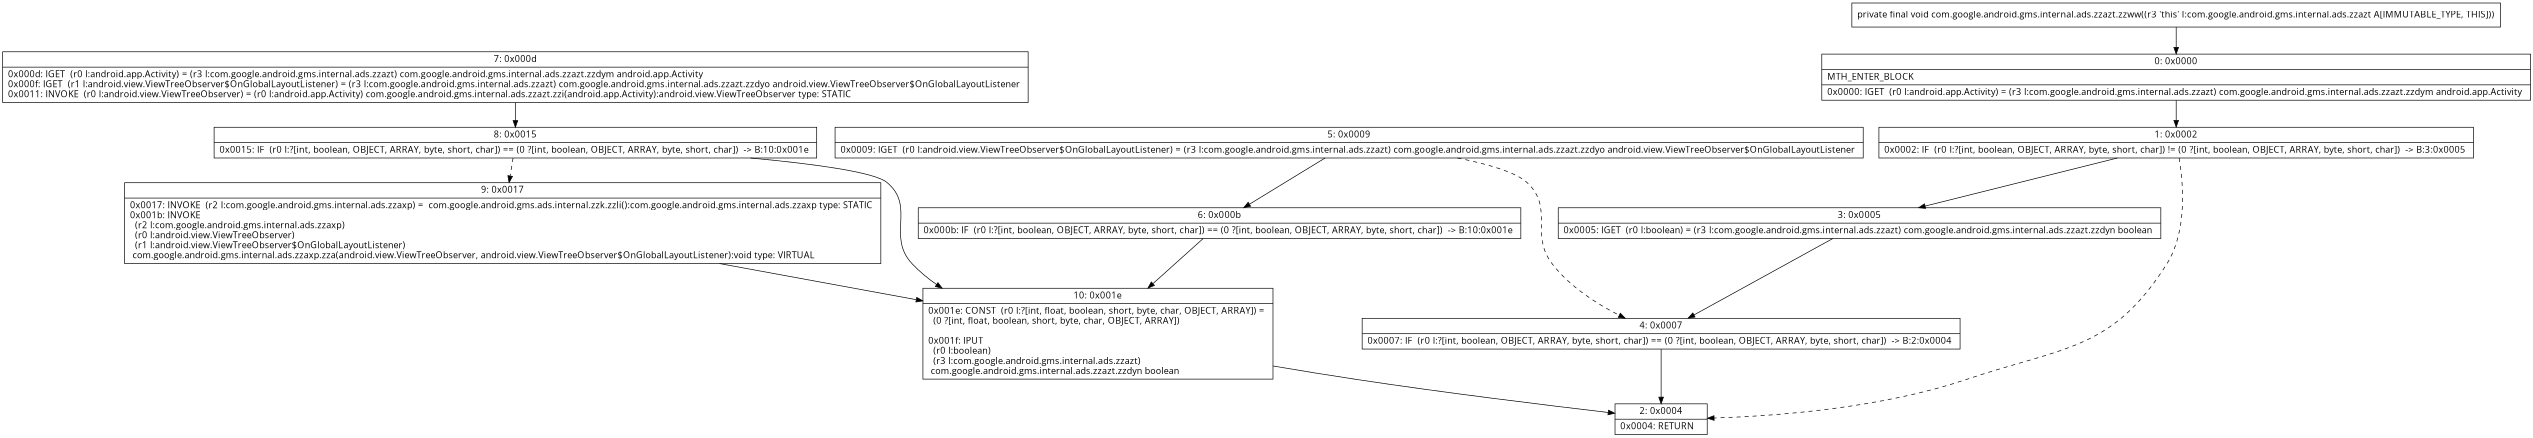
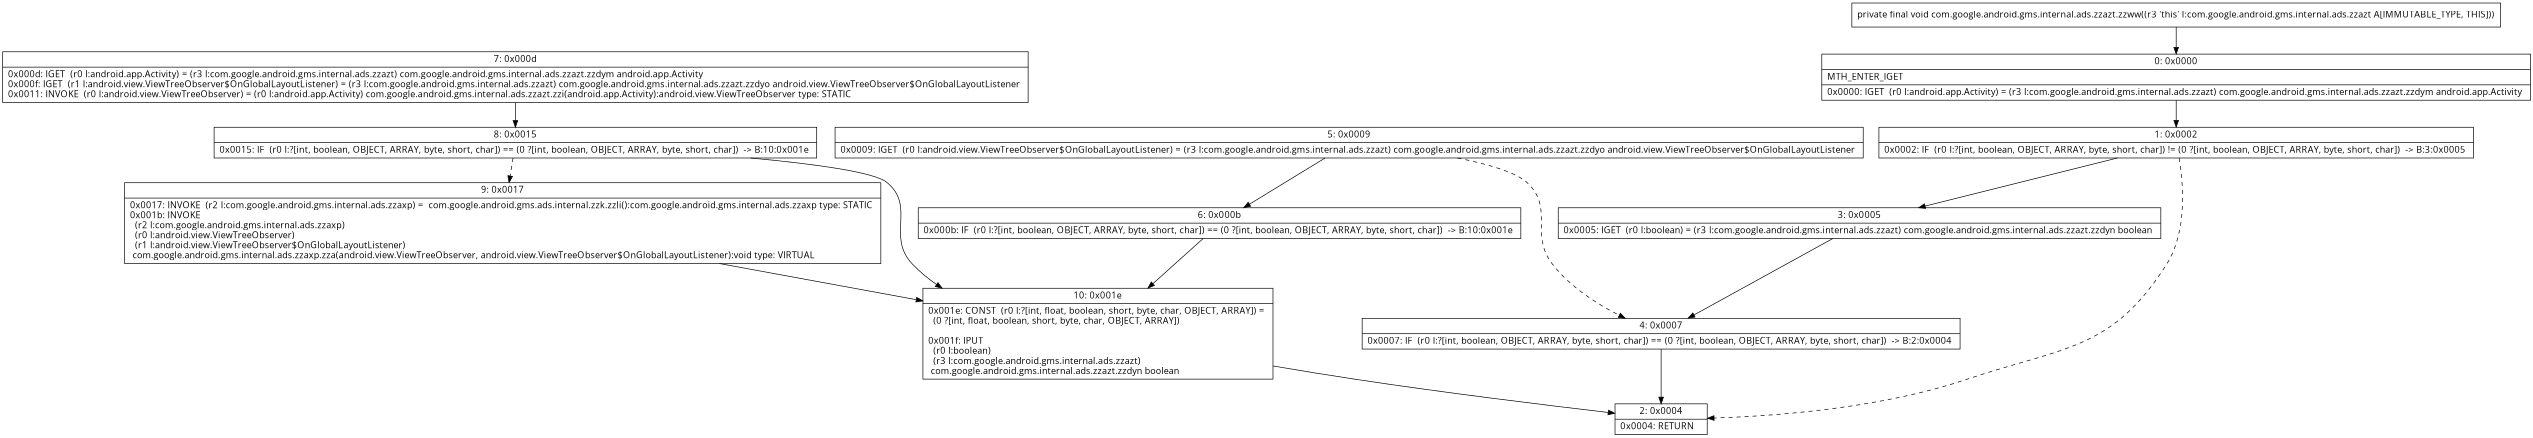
node "0: 0x0000": text "MTH_ENTER_BLOCK" -> "MTH_ENTER_IGET"
